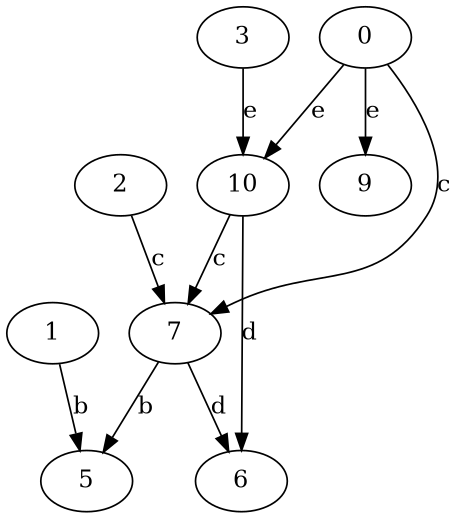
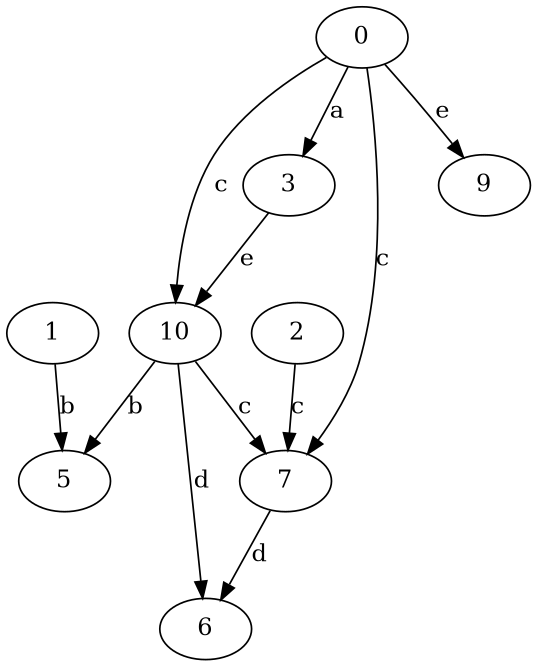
edge "0" -> "3": added, label "a"
edge "0" -> "10": label "e" -> "c"
edge "7" -> "5": now "10" -> "5"
